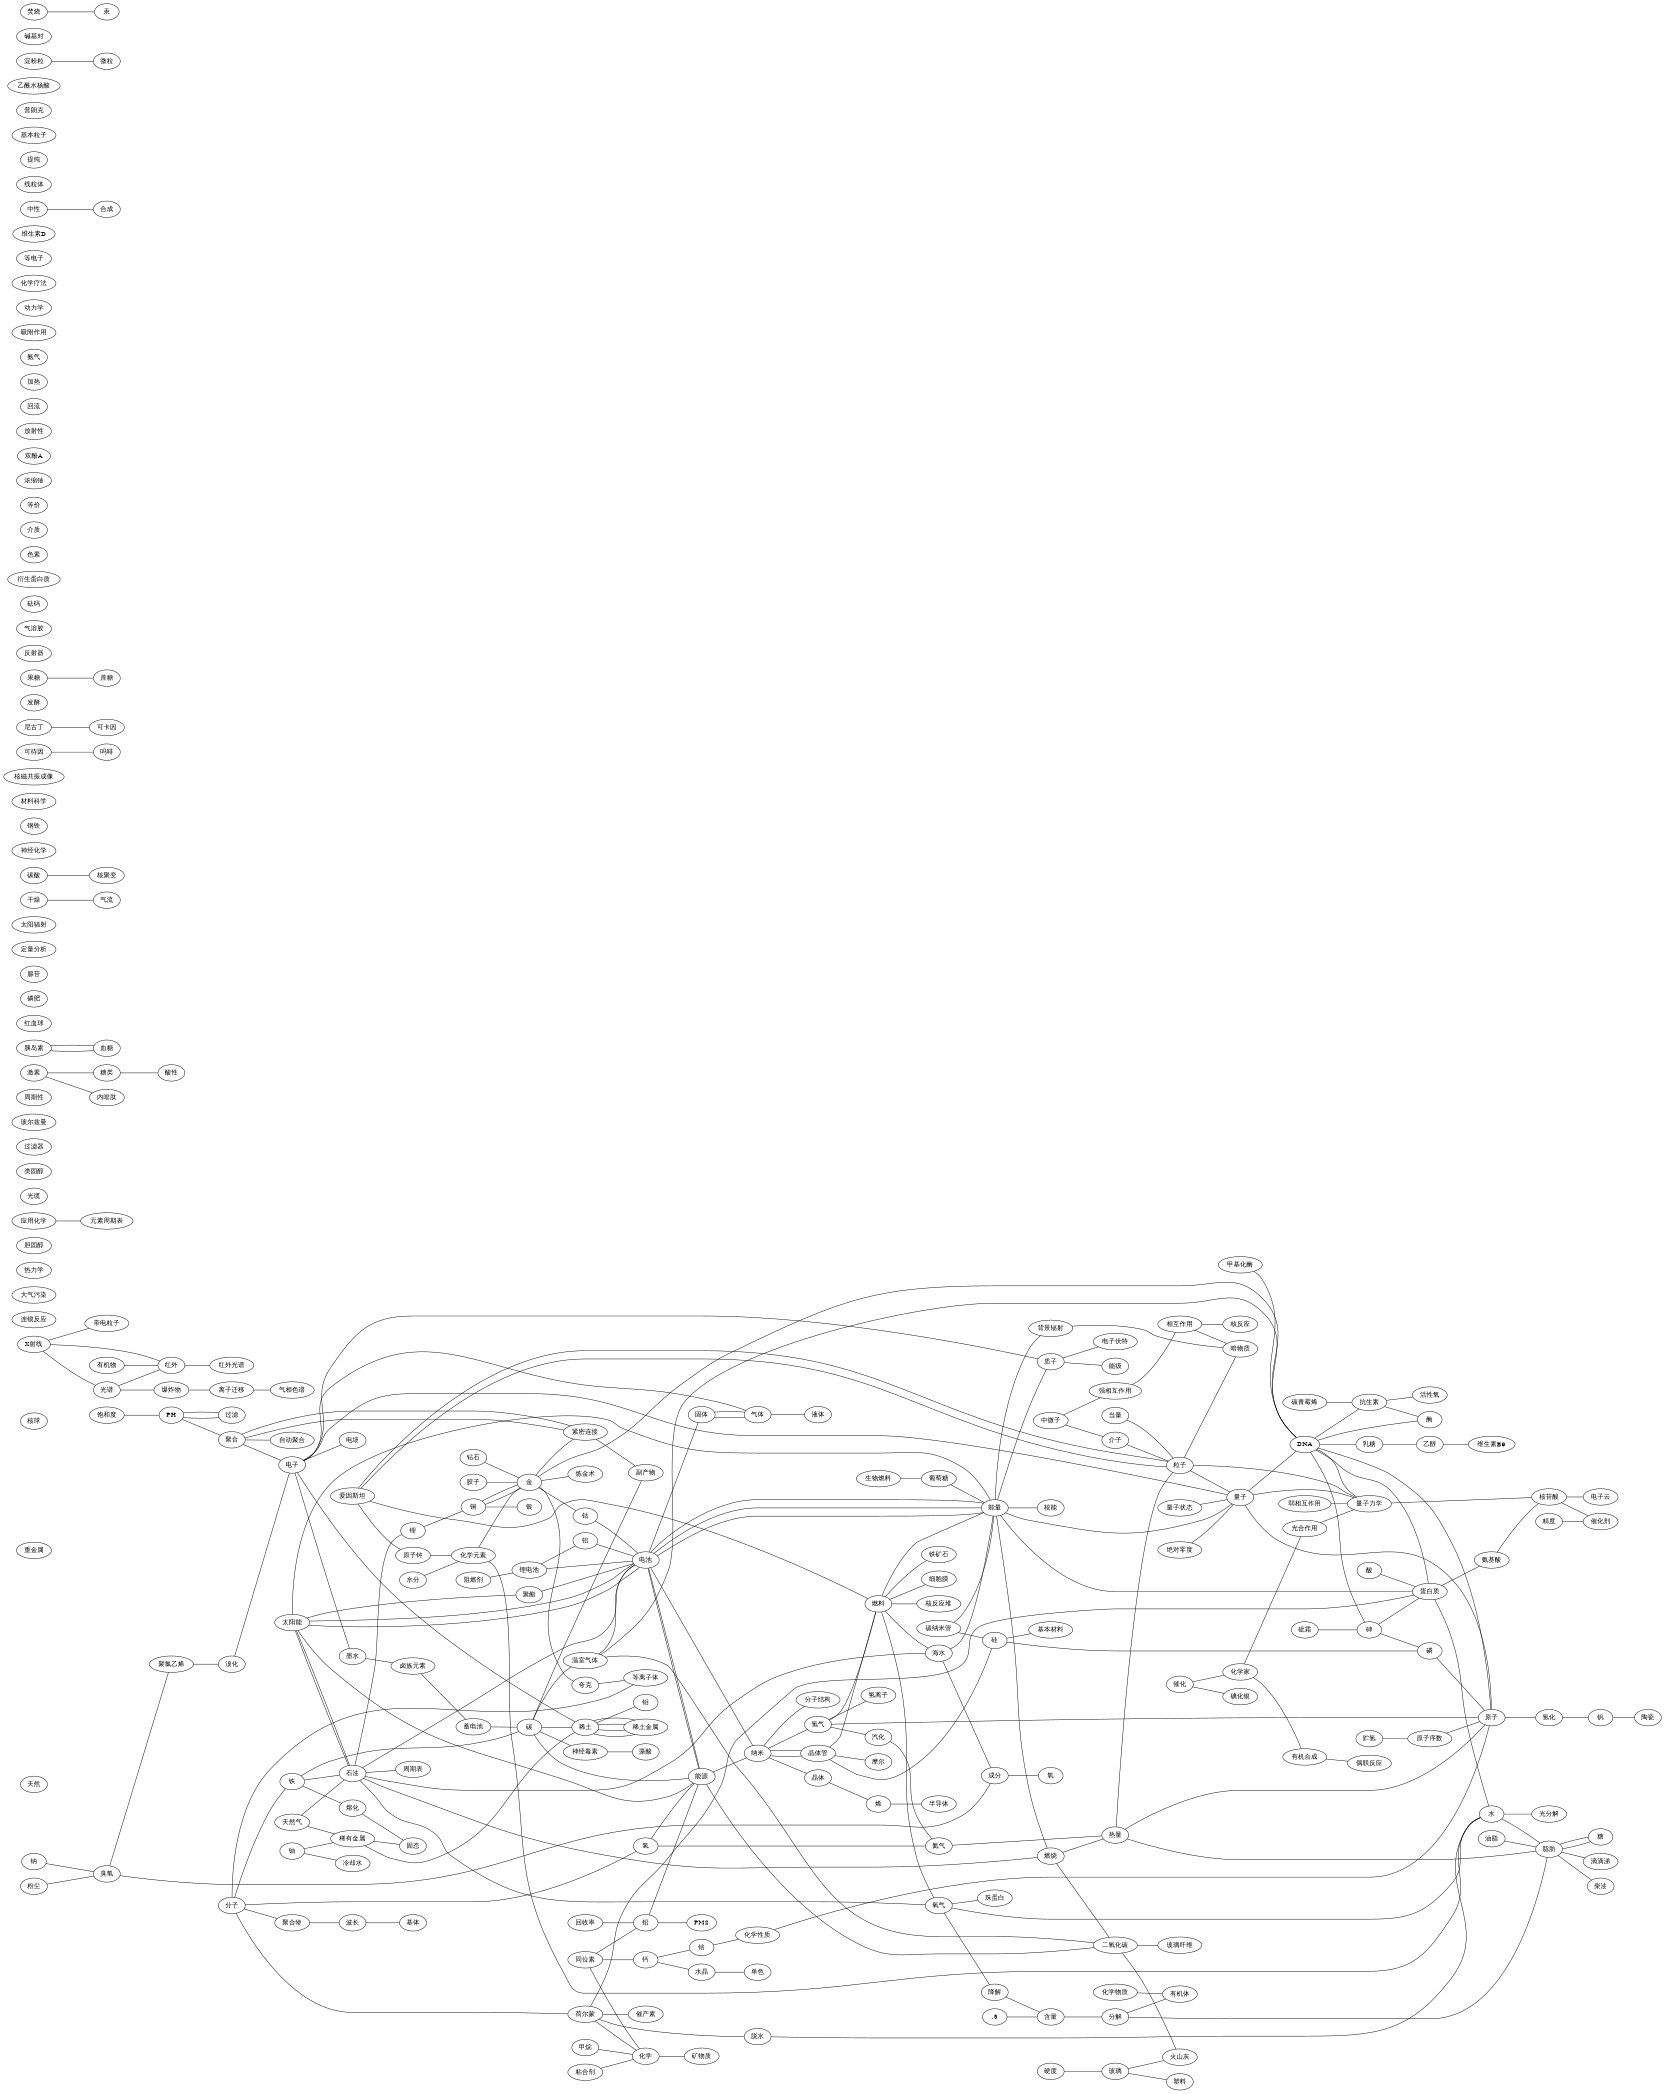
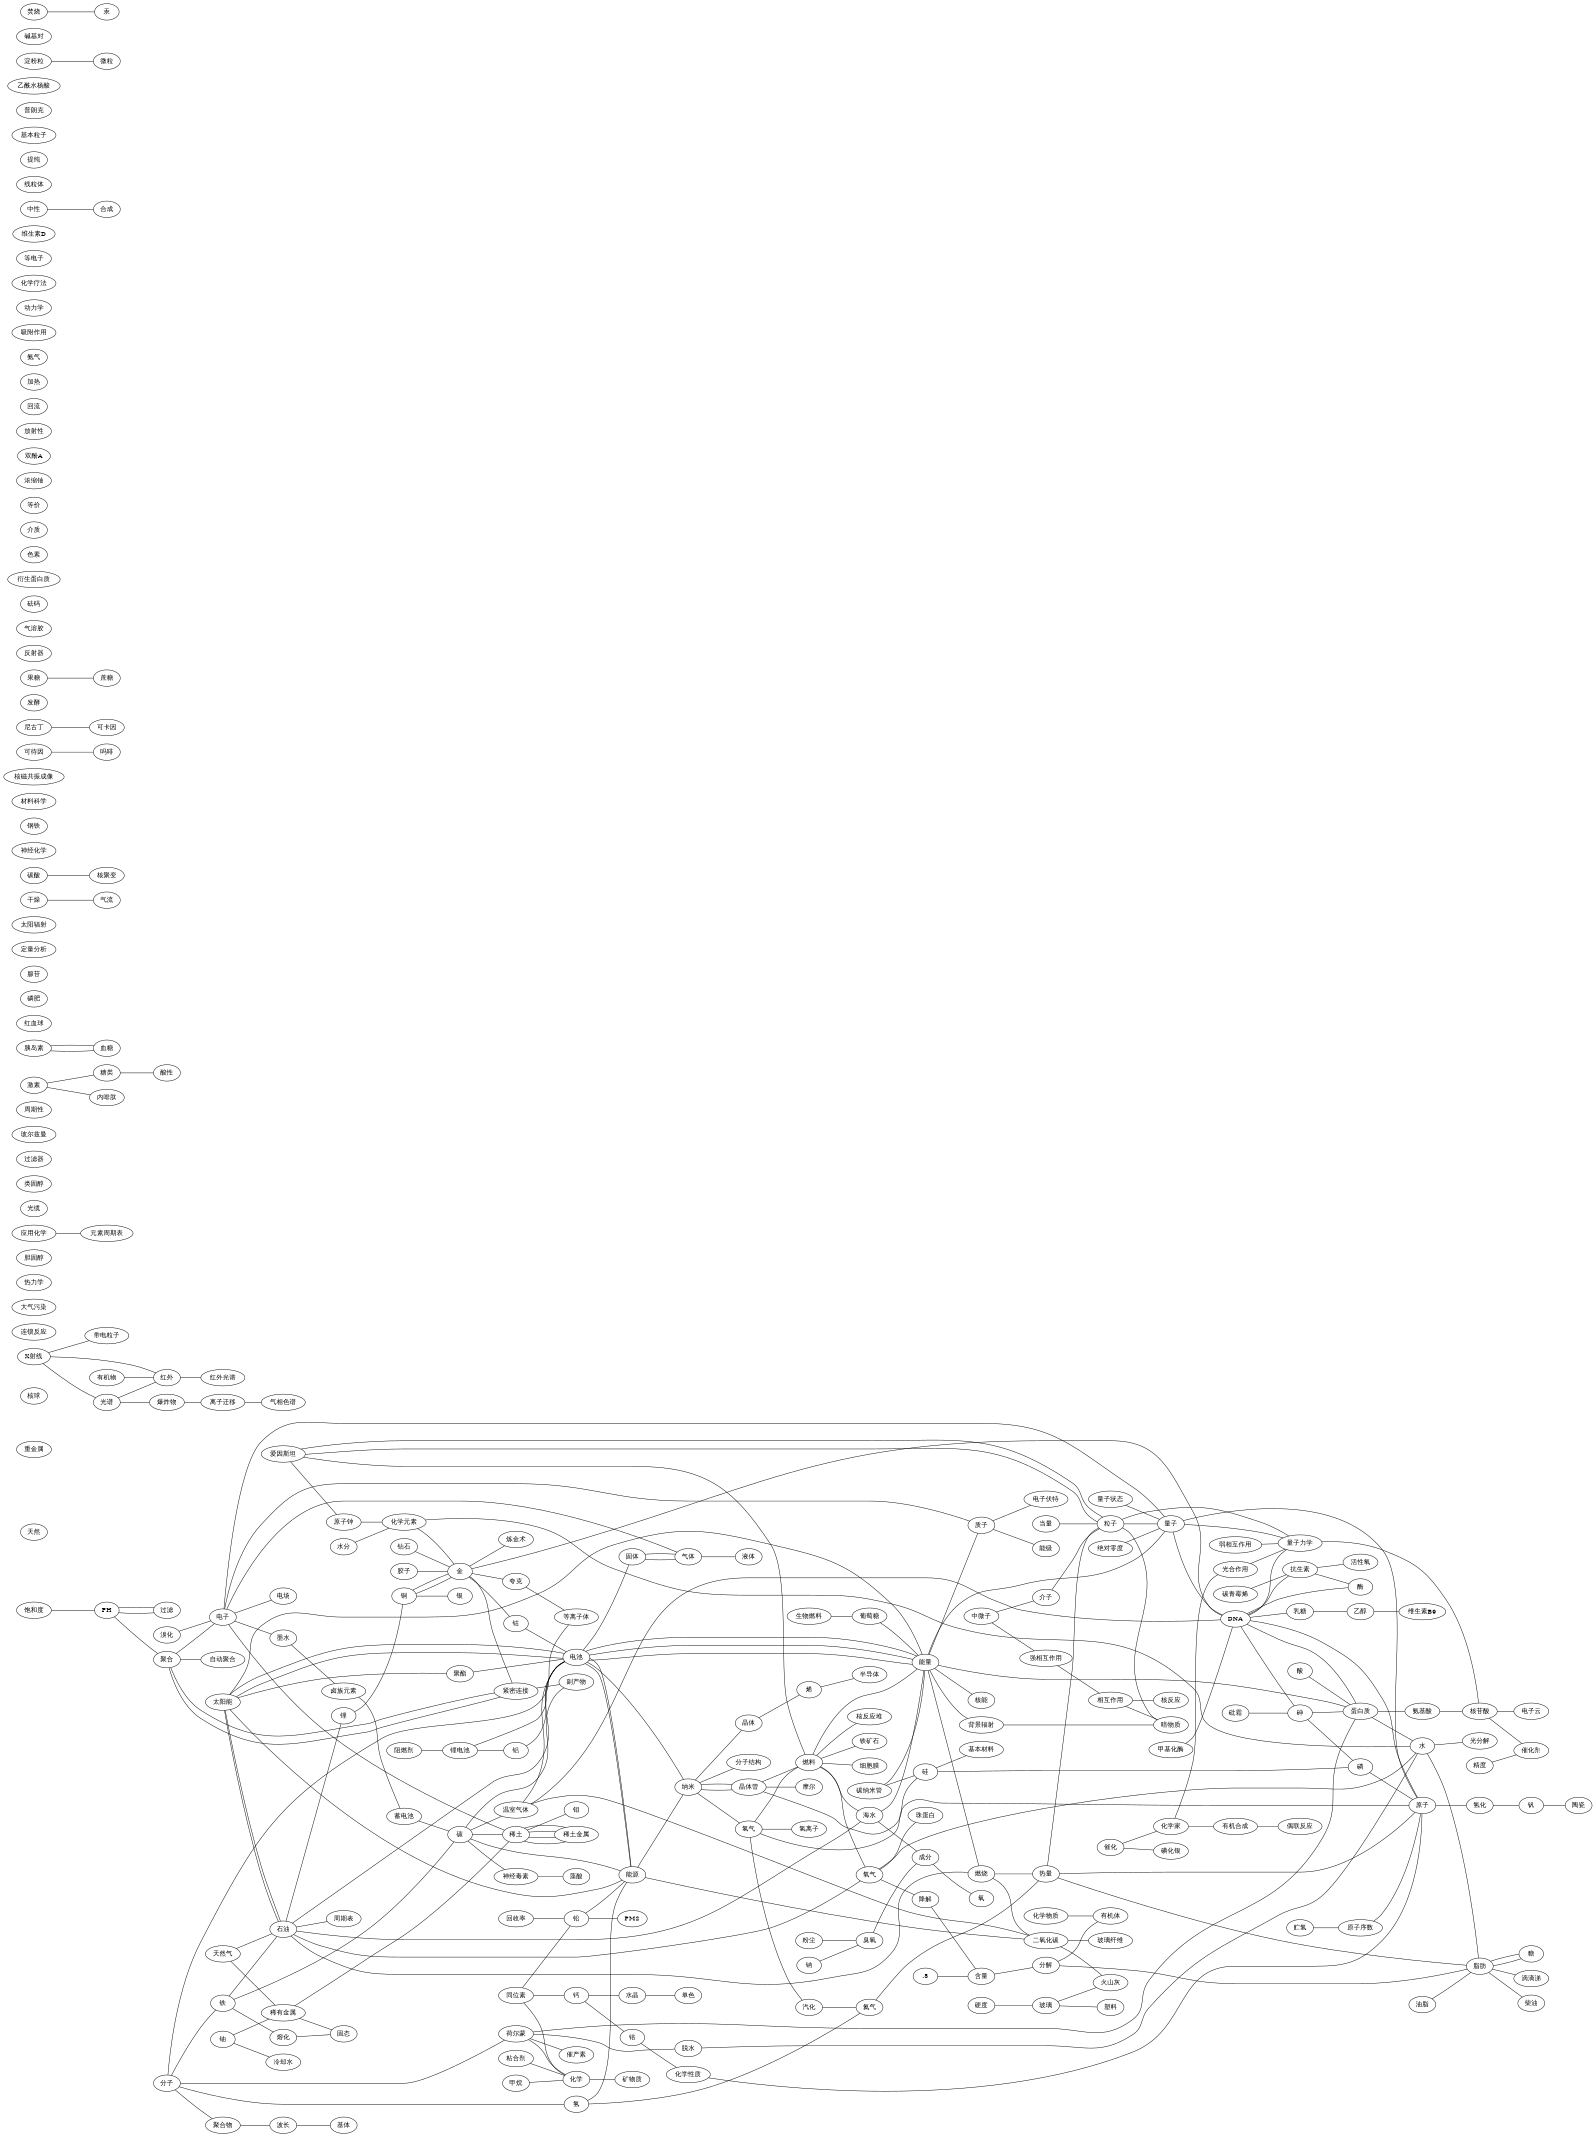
node "聚氯乙烯": removed
